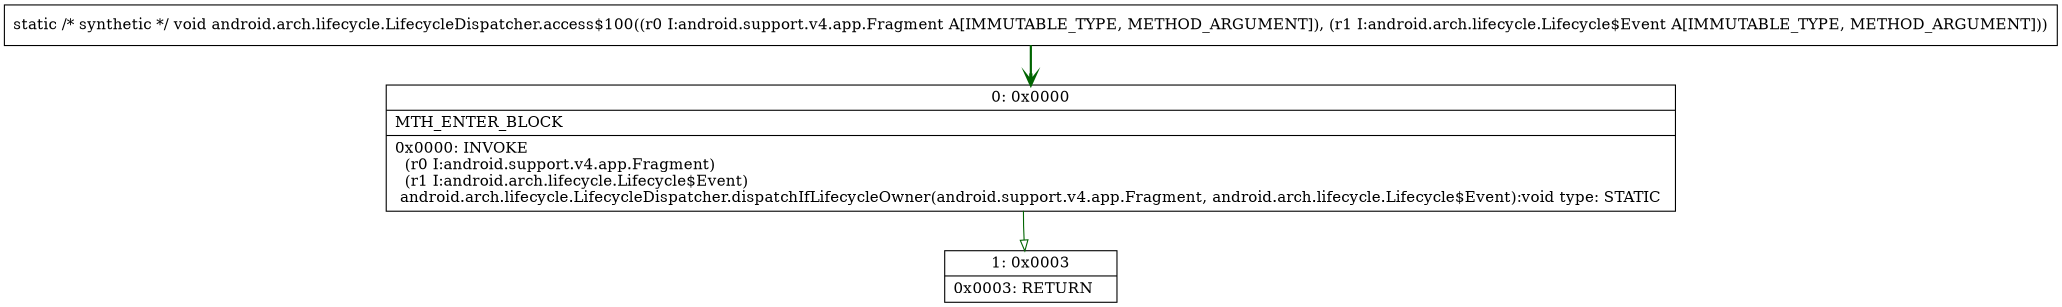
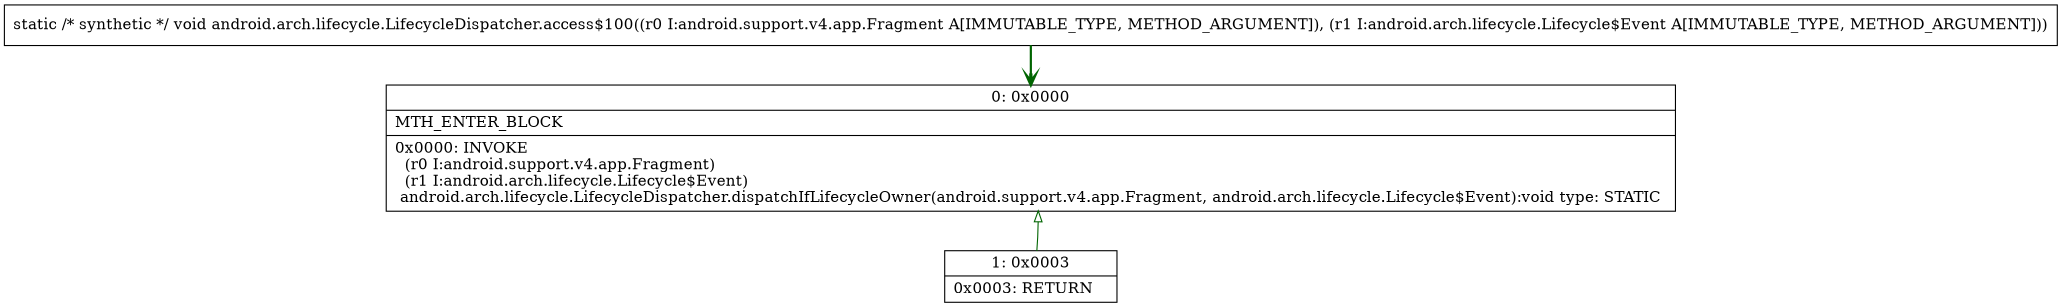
edge "0: 0x0000" -> "1: 0x0003": reversed
